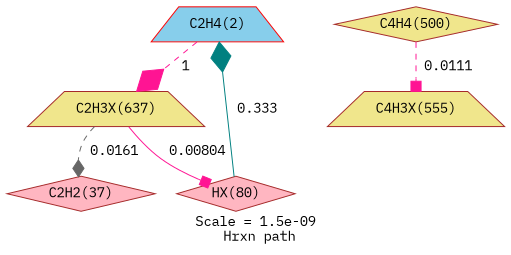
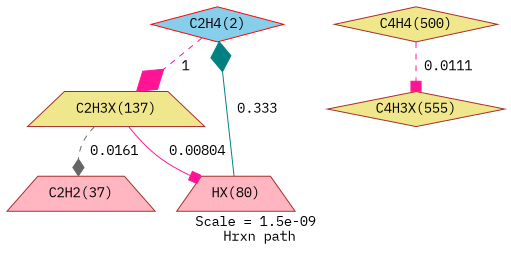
node "C2H4(2)": shape trapezium -> diamond
node "C2H3X(637)": label "C2H3X(637)" -> "C2H3X(137)"
node "C4H3X(555)": shape trapezium -> diamond
node "C2H2(37)": shape diamond -> trapezium
node "HX(80)": shape diamond -> trapezium
